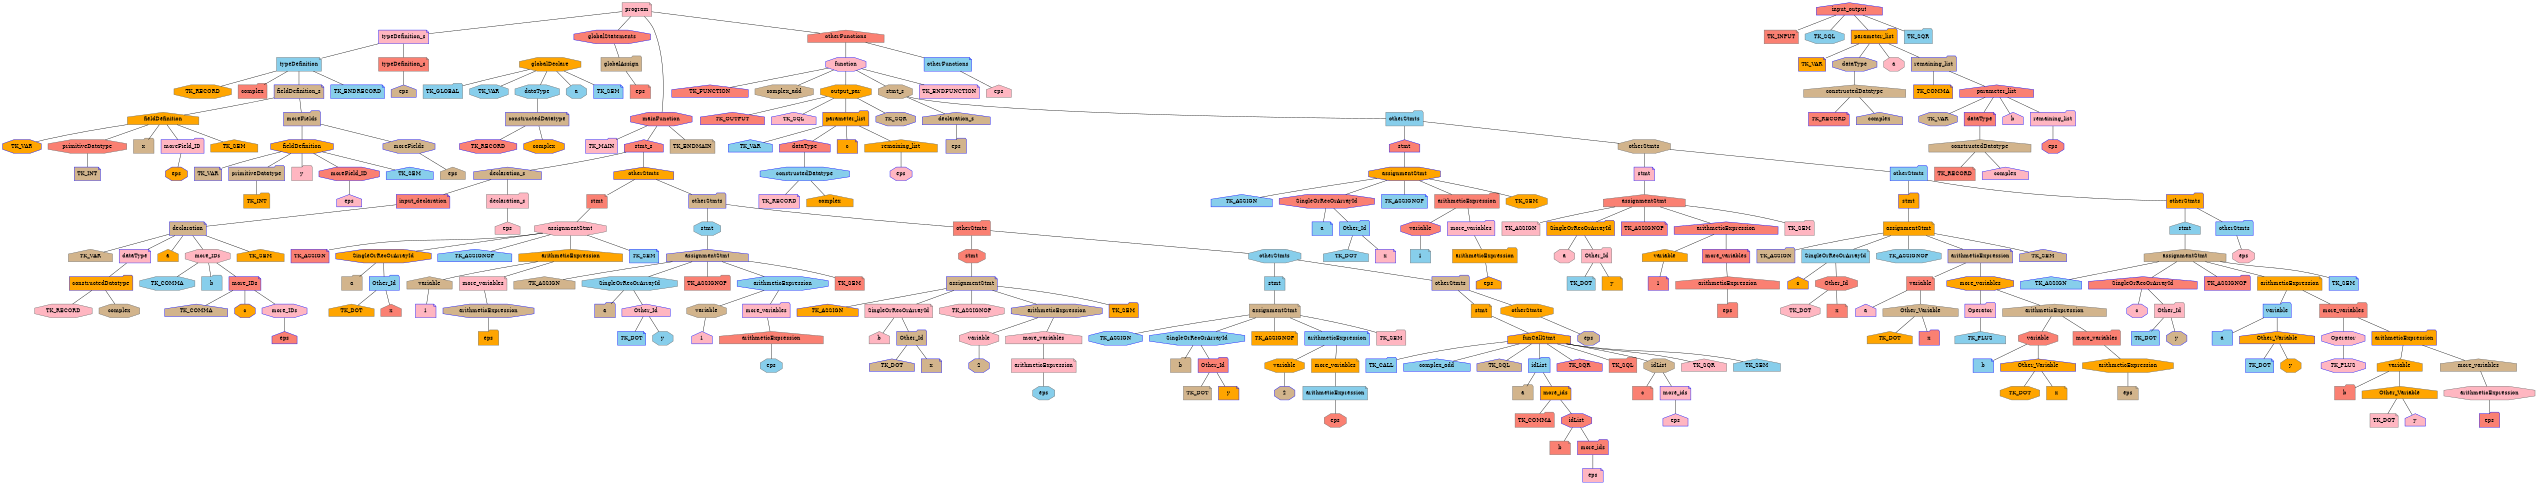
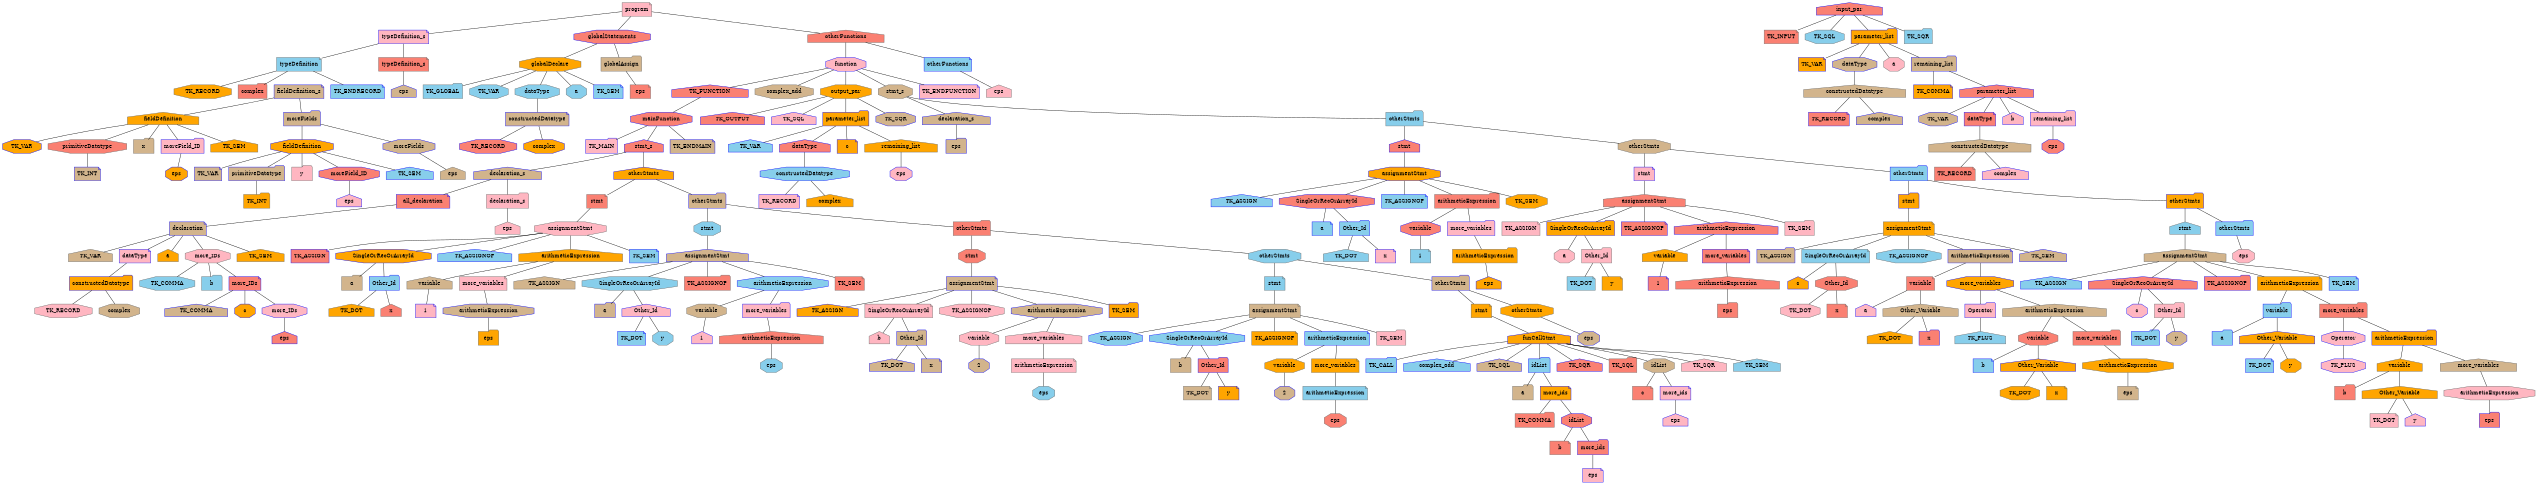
node "input_output": label "input_output" -> "input_par"
edge "globalStatements" -- "globalDeclare": added
edge "program" -- "mainFunction": now "TK_FUNCTION" -- "mainFunction"
edge "typeDefinition" -- "fieldDefinition_s": removed
node "TK_ENDMAIN": color gray40 -> blue
node "input_declaration": label "input_declaration" -> "all_declaration"
